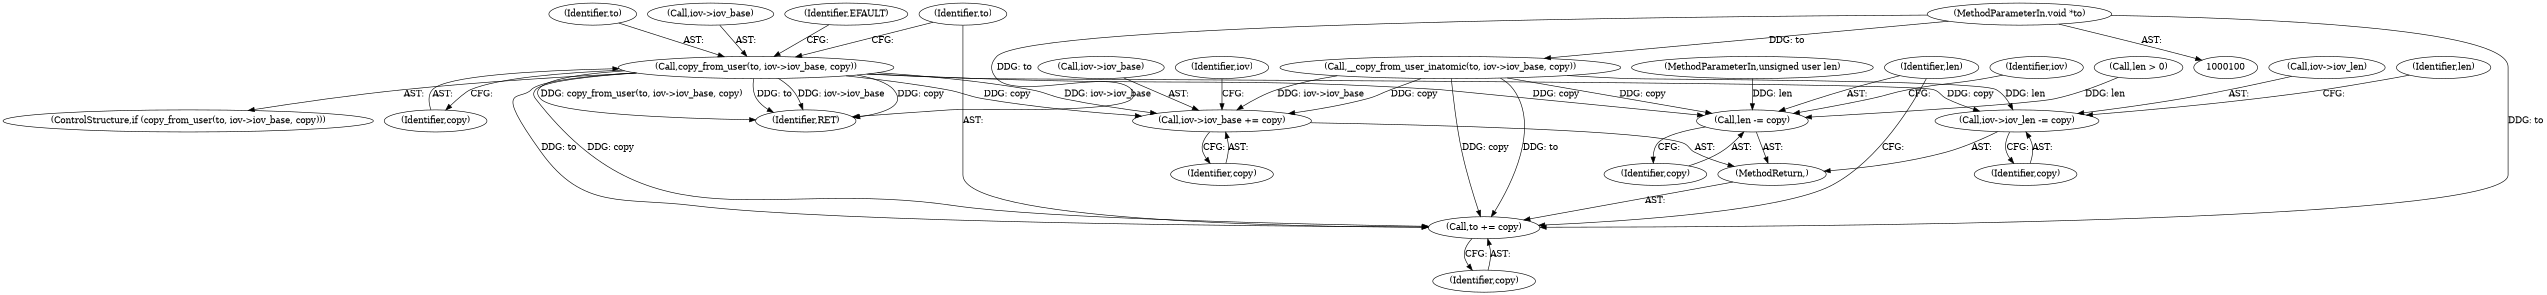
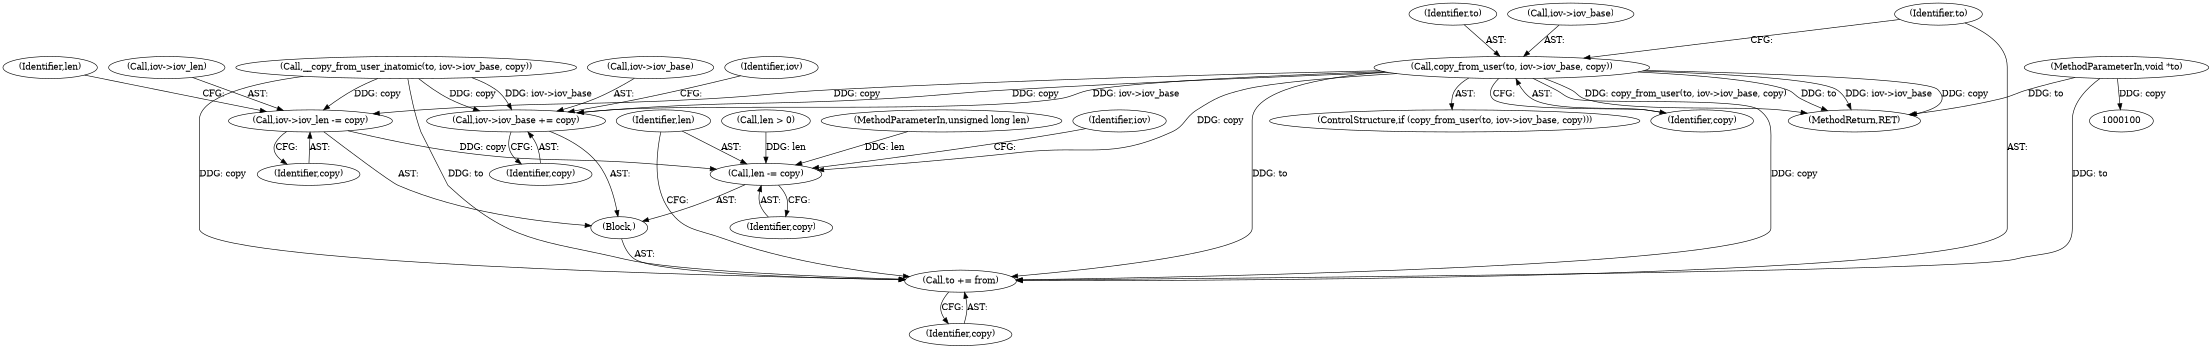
node "(Identifier,EFAULT)": removed
edge "(MethodParameterIn,void *to)" -> "(Call,__copy_from_user_inatomic(to, iov->iov_base, copy))": removed, label "DDG: to"
edge "(MethodParameterIn,void *to)" -> "1000100": label "AST: " -> "DDG: copy"
node "(MethodParameterIn,unsigned user len)": label "(MethodParameterIn,unsigned user len)" -> "(MethodParameterIn,unsigned long len)"
edge "(Call,__copy_from_user_inatomic(to, iov->iov_base, copy))" -> "(Call,iov->iov_len -= copy)": label "DDG: len" -> "DDG: copy"
edge "(Call,__copy_from_user_inatomic(to, iov->iov_base, copy))" -> "(Call,len -= copy)": now "(Call,iov->iov_len -= copy)" -> "(Call,len -= copy)"
node "(Identifier,RET)": label "(Identifier,RET)" -> "(MethodReturn,RET)"
node "(MethodReturn,)": label "(MethodReturn,)" -> "(Block,)"
node "(Call,to += copy)": label "(Call,to += copy)" -> "(Call,to += from)"
